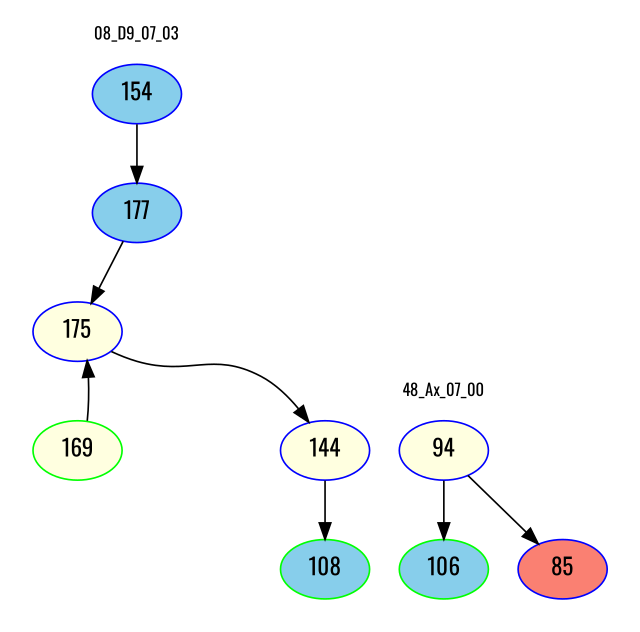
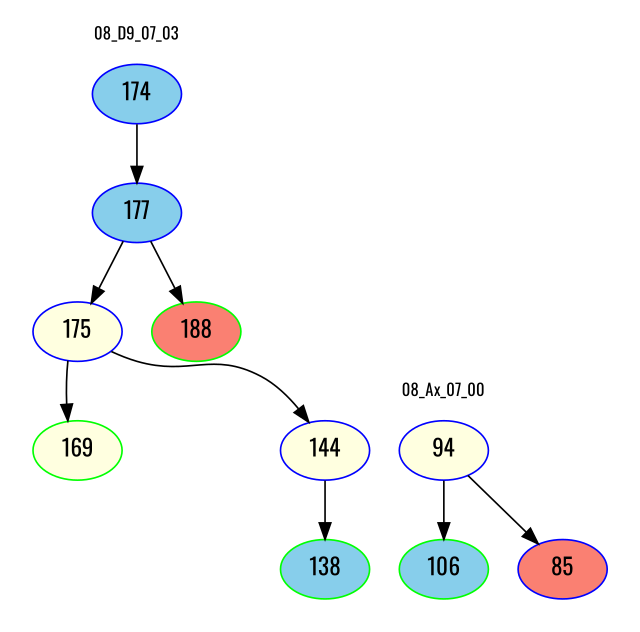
node "154": label "154" -> "174"
node "188": added
cluster "48_Ax_07_00": label "48_Ax_07_00" -> "08_Ax_07_00"
edge "169" -> "175": reversed
node "108": label "108" -> "138"
